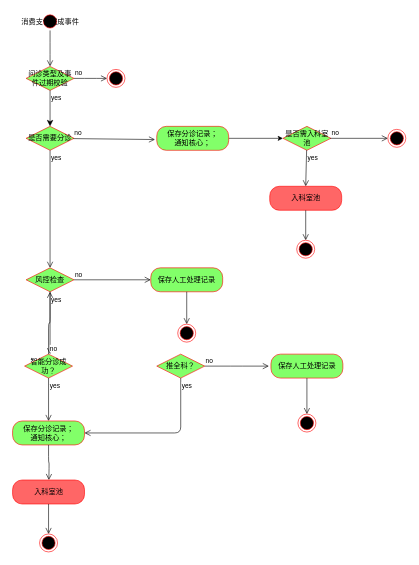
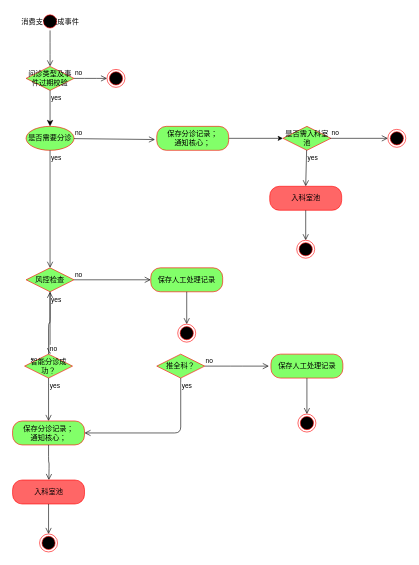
node "是否需要分诊": shape diamond -> ellipse
